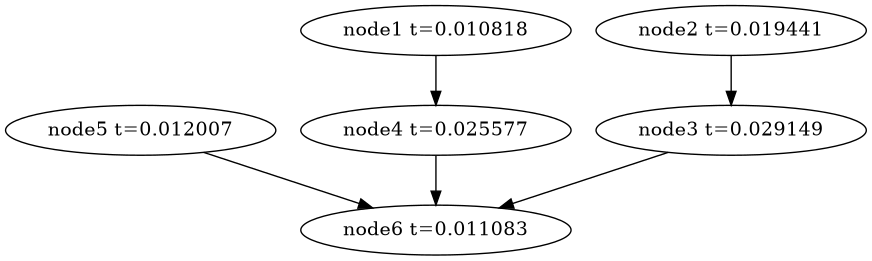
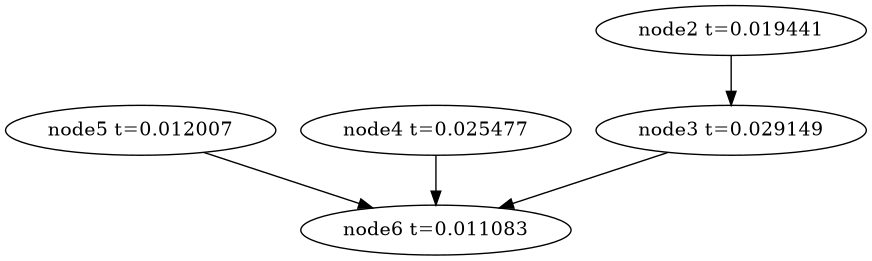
node "node1 t=0.010818": removed
node "node4 t=0.025577": label "node4 t=0.025577" -> "node4 t=0.025477"
